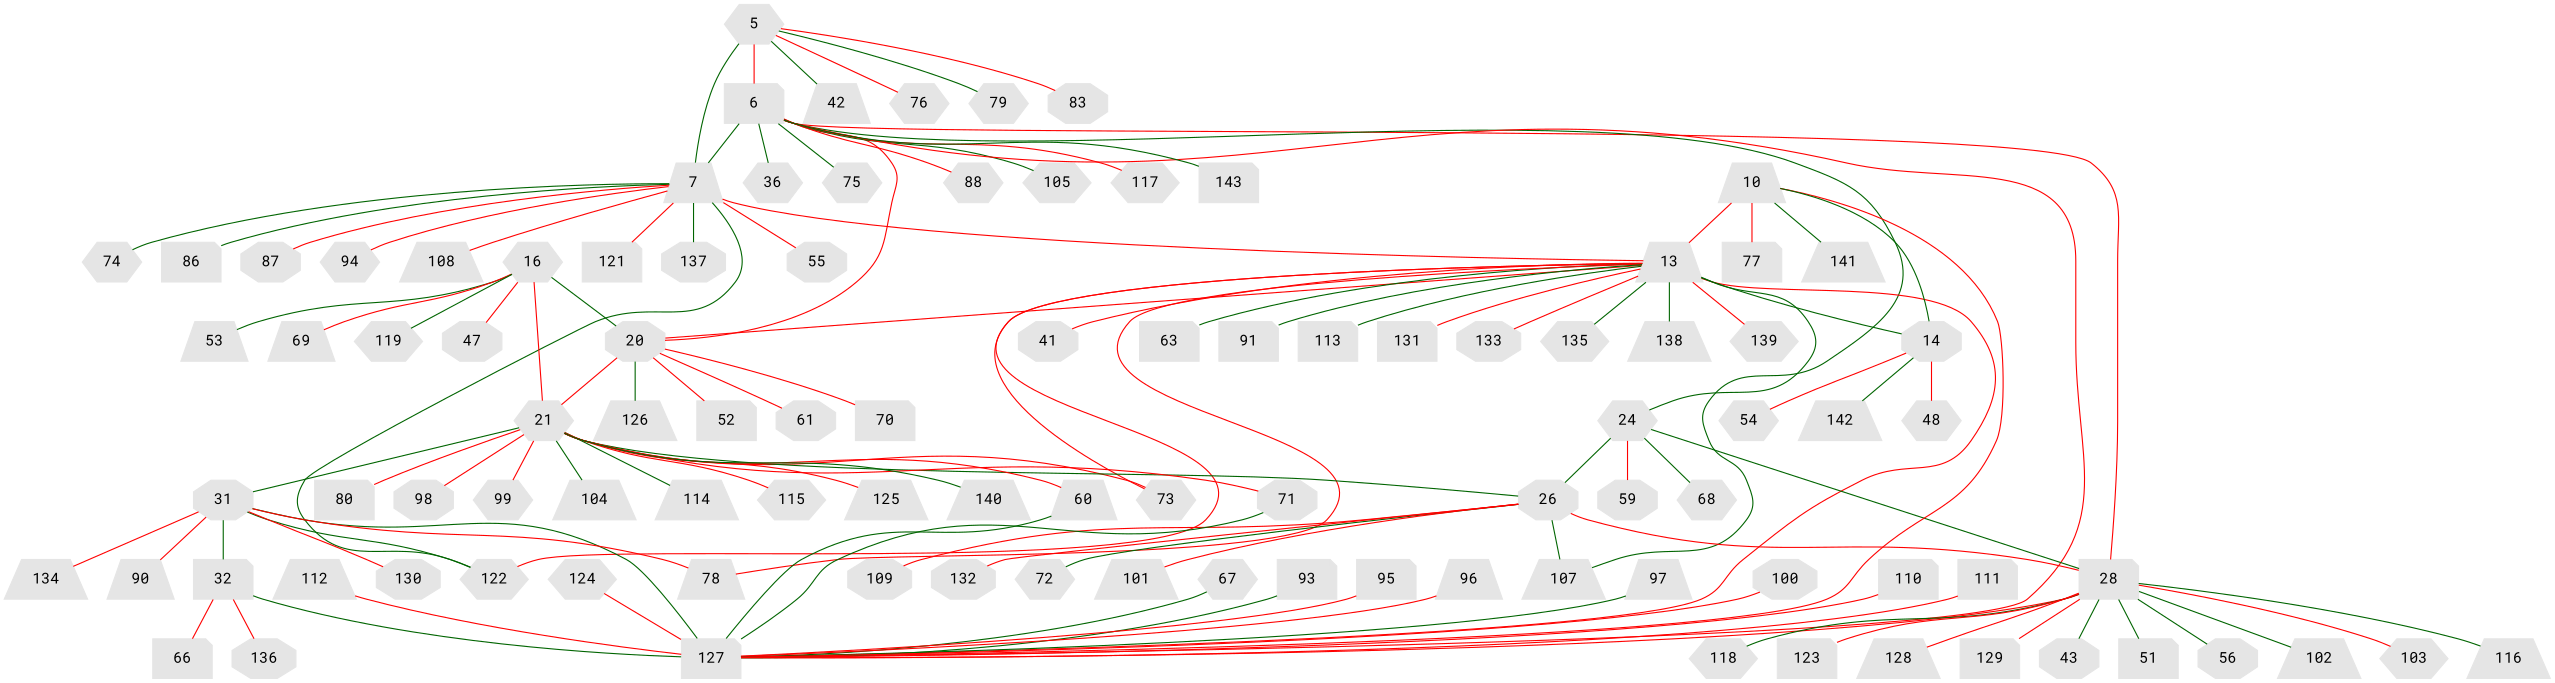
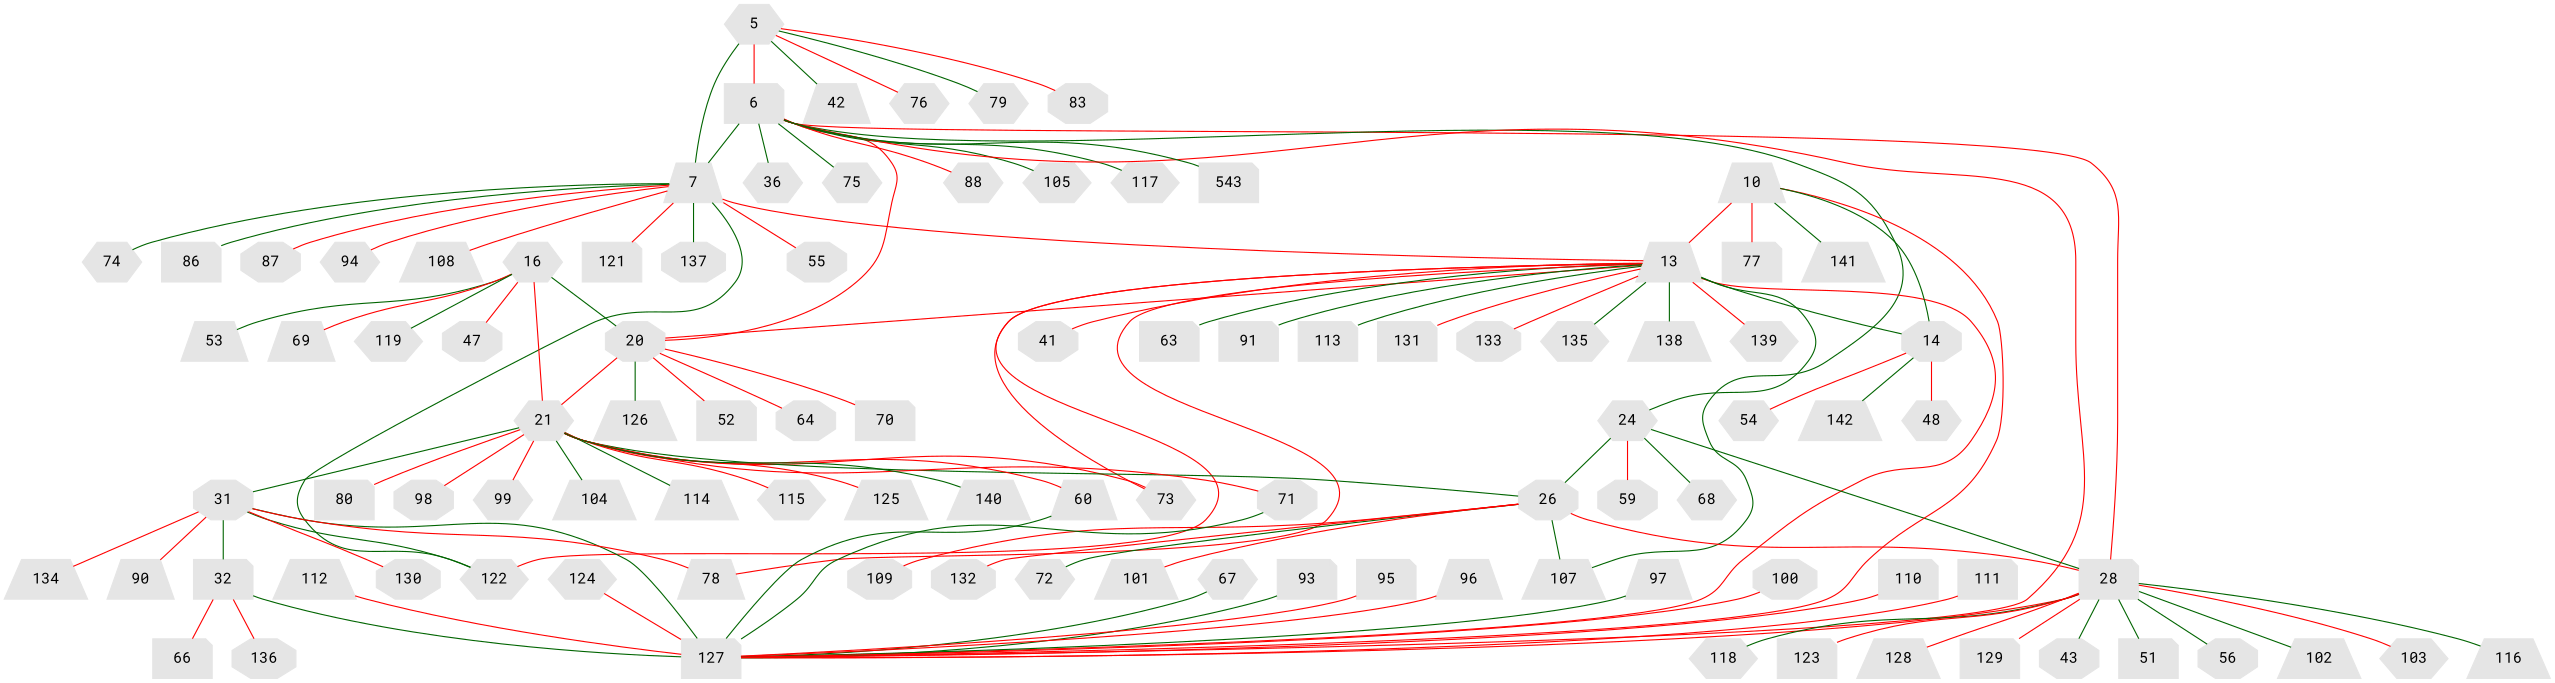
edge "6" -- "117": color red -> darkgreen
node "143": label "143" -> "543"
node "61": label "61" -> "64"
